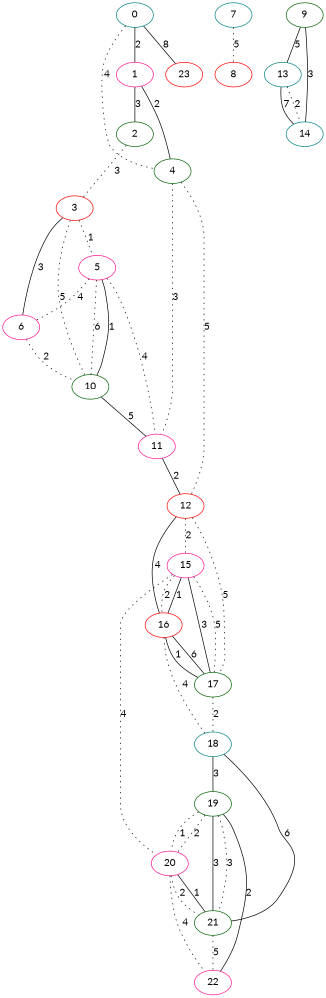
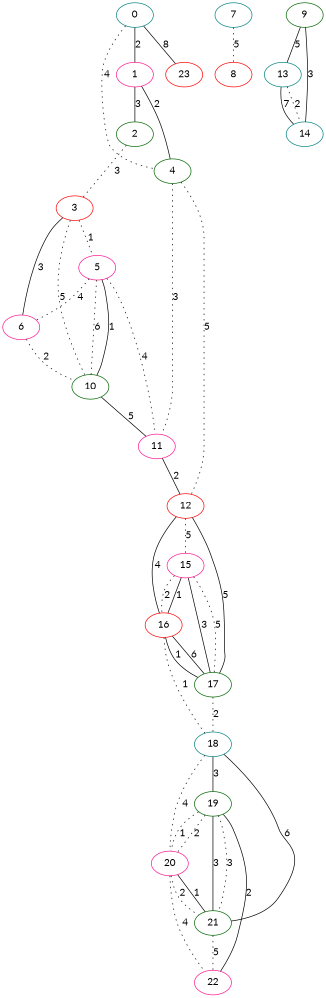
edge "12" -- "15": label "2" -> "5"
edge "12" -- "17": style dotted -> solid
edge "16" -- "18": label "4" -> "1"
edge "15" -- "20": now "18" -- "20"
